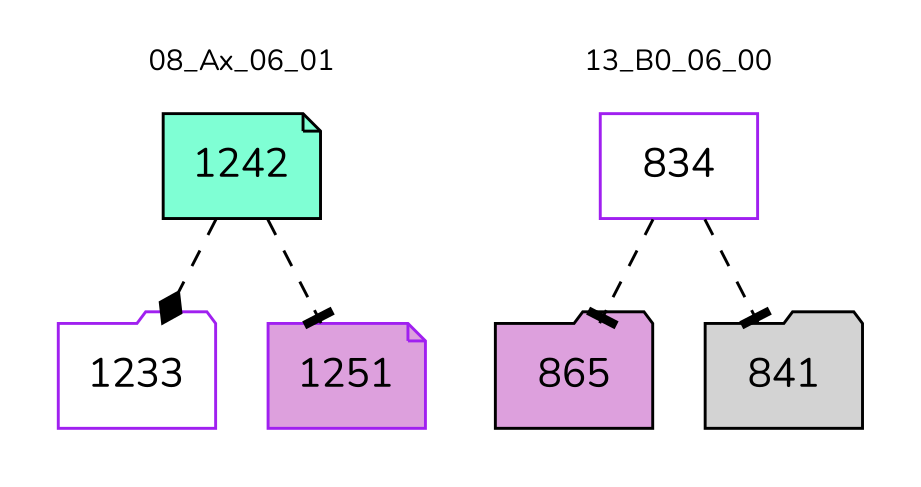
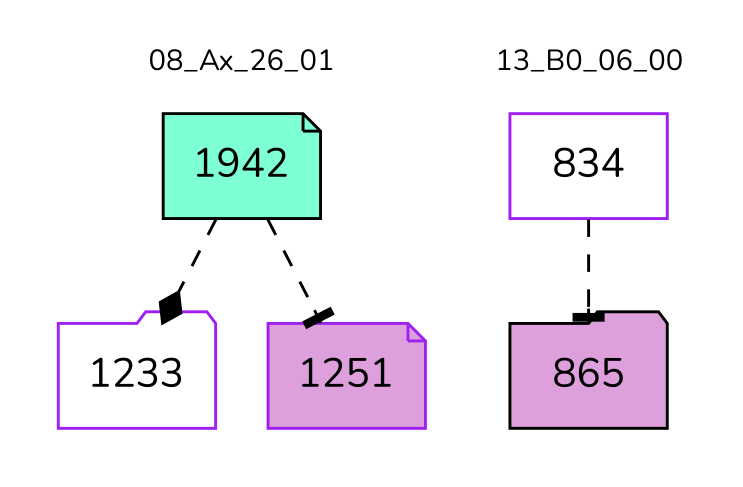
cluster "08_Ax_06_01": label "08_Ax_06_01" -> "08_Ax_26_01"
node "1242": label "1242" -> "1942"
node "841": removed
